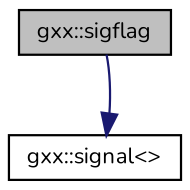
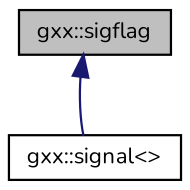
edge "gxx::sigflag" -> "gxx::signal<>": reversed
